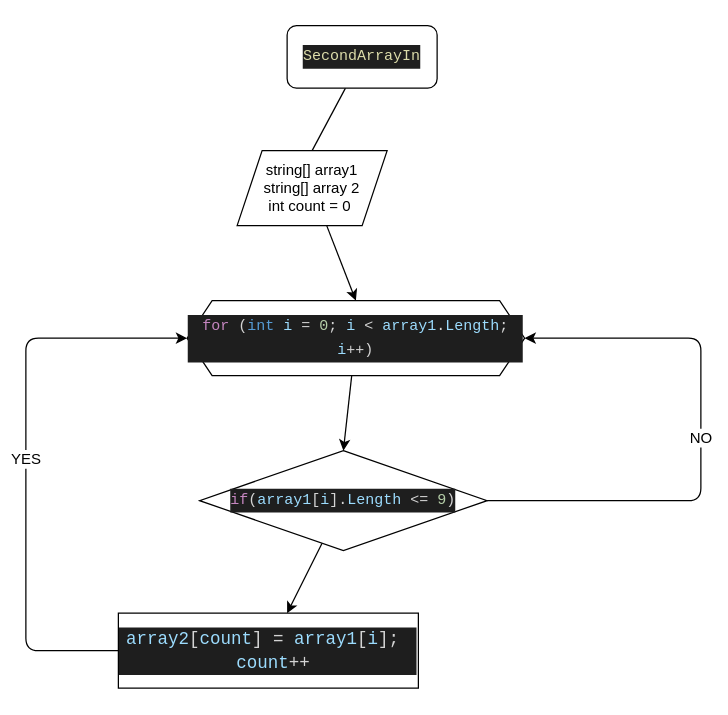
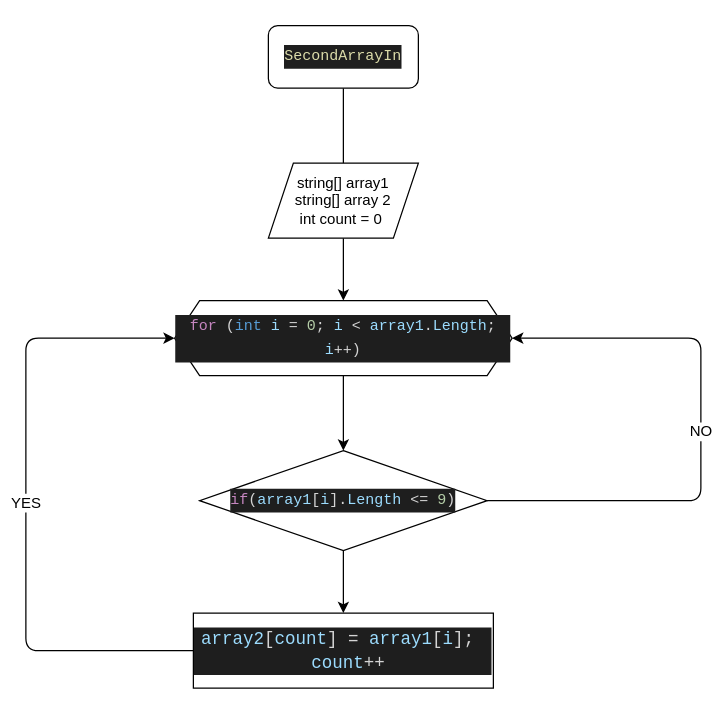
node "SecondArrayIn": moved (362, 57) -> (343, 57)
node "string[] array1 string[] array 2 int count = 0": moved (312, 188) -> (343, 201)
node "for (int i = 0; i < array1.Length; i++)": moved (356, 338) -> (343, 338)
node "array2[count] = array1[i]; count++": moved (268, 651) -> (343, 651)
